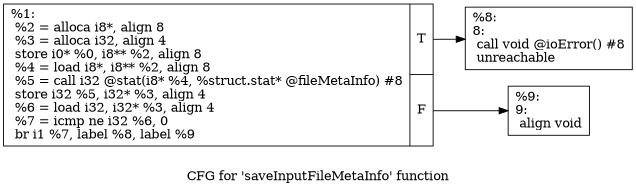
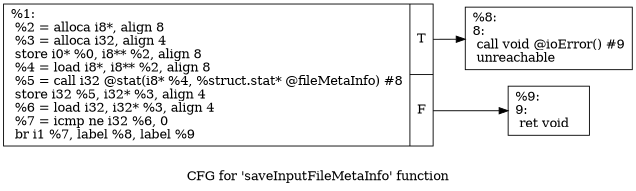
node "%8:": text "call void @ioError() #8" -> "call void @ioError() #9"
node "%9:": text "align void" -> "ret void"
